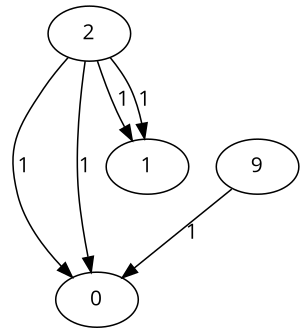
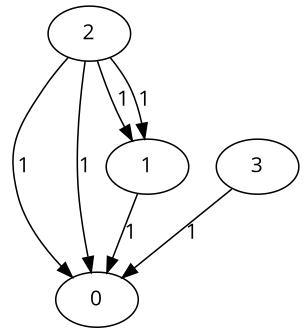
node "9": label "9" -> "3"
edge "1" -> "0": added, label "1"
